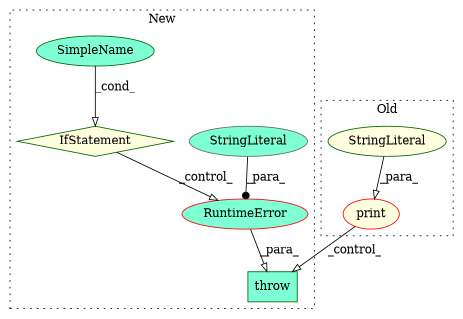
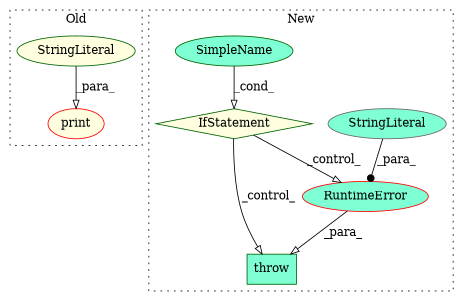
edge "print" -> "throw": now "IfStatement" -> "throw"
